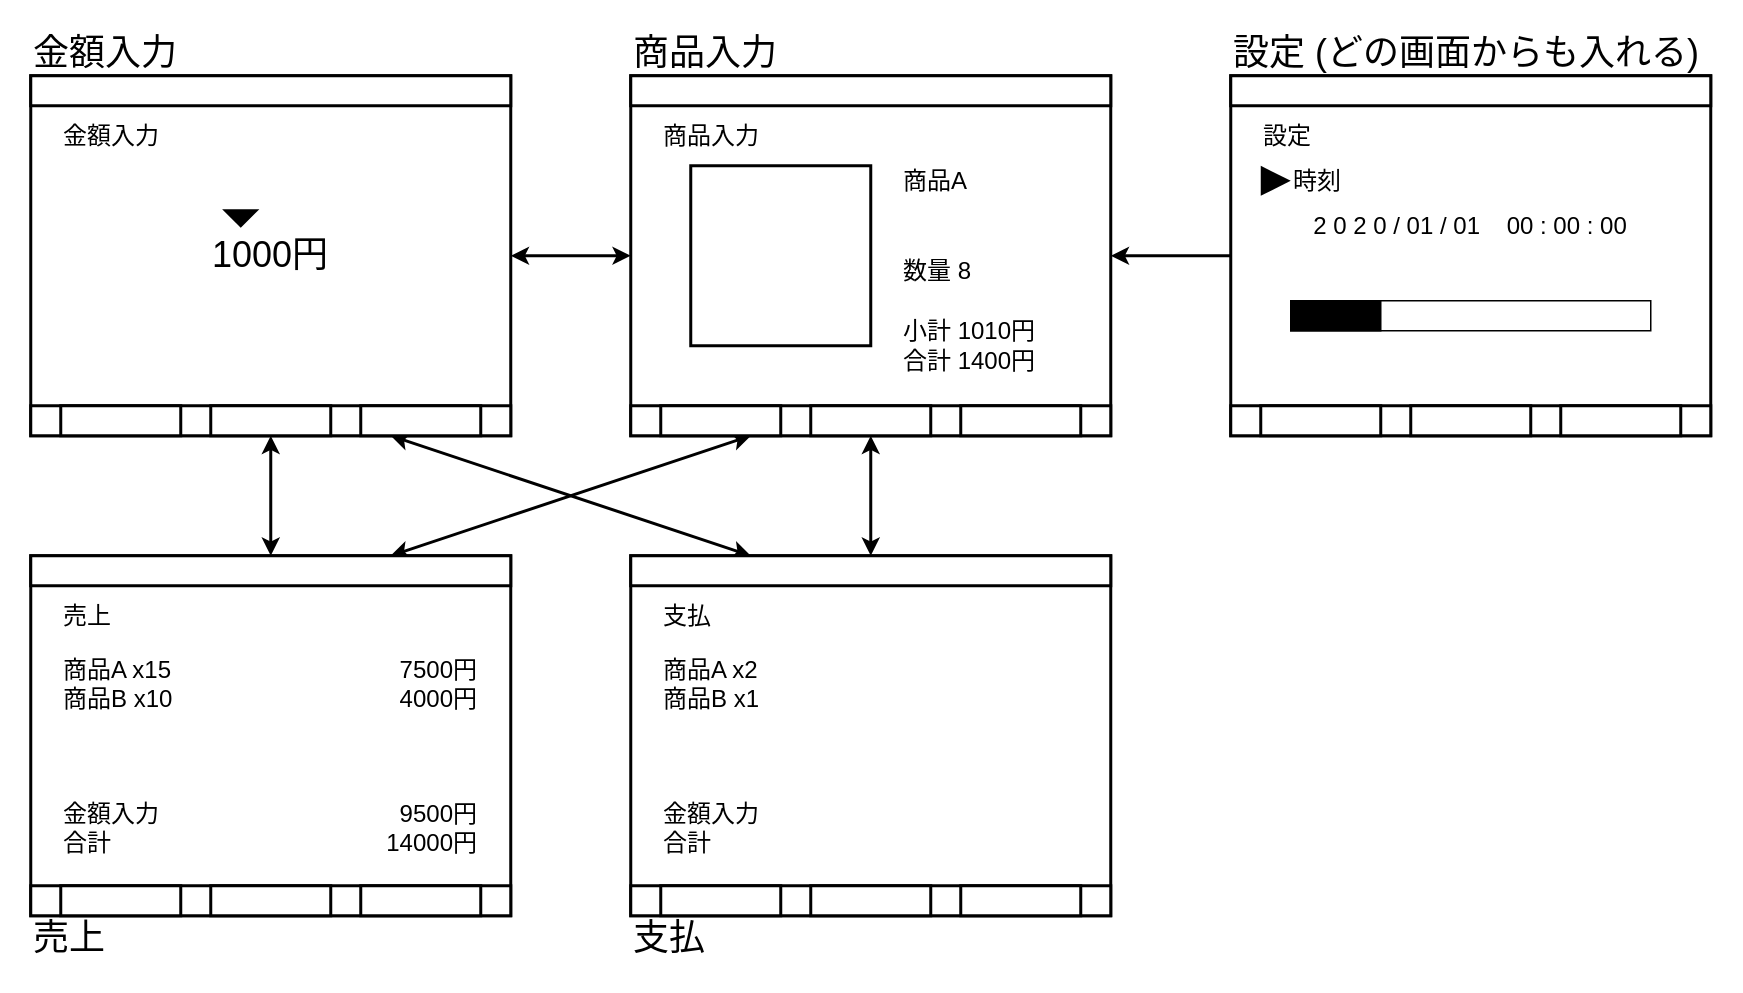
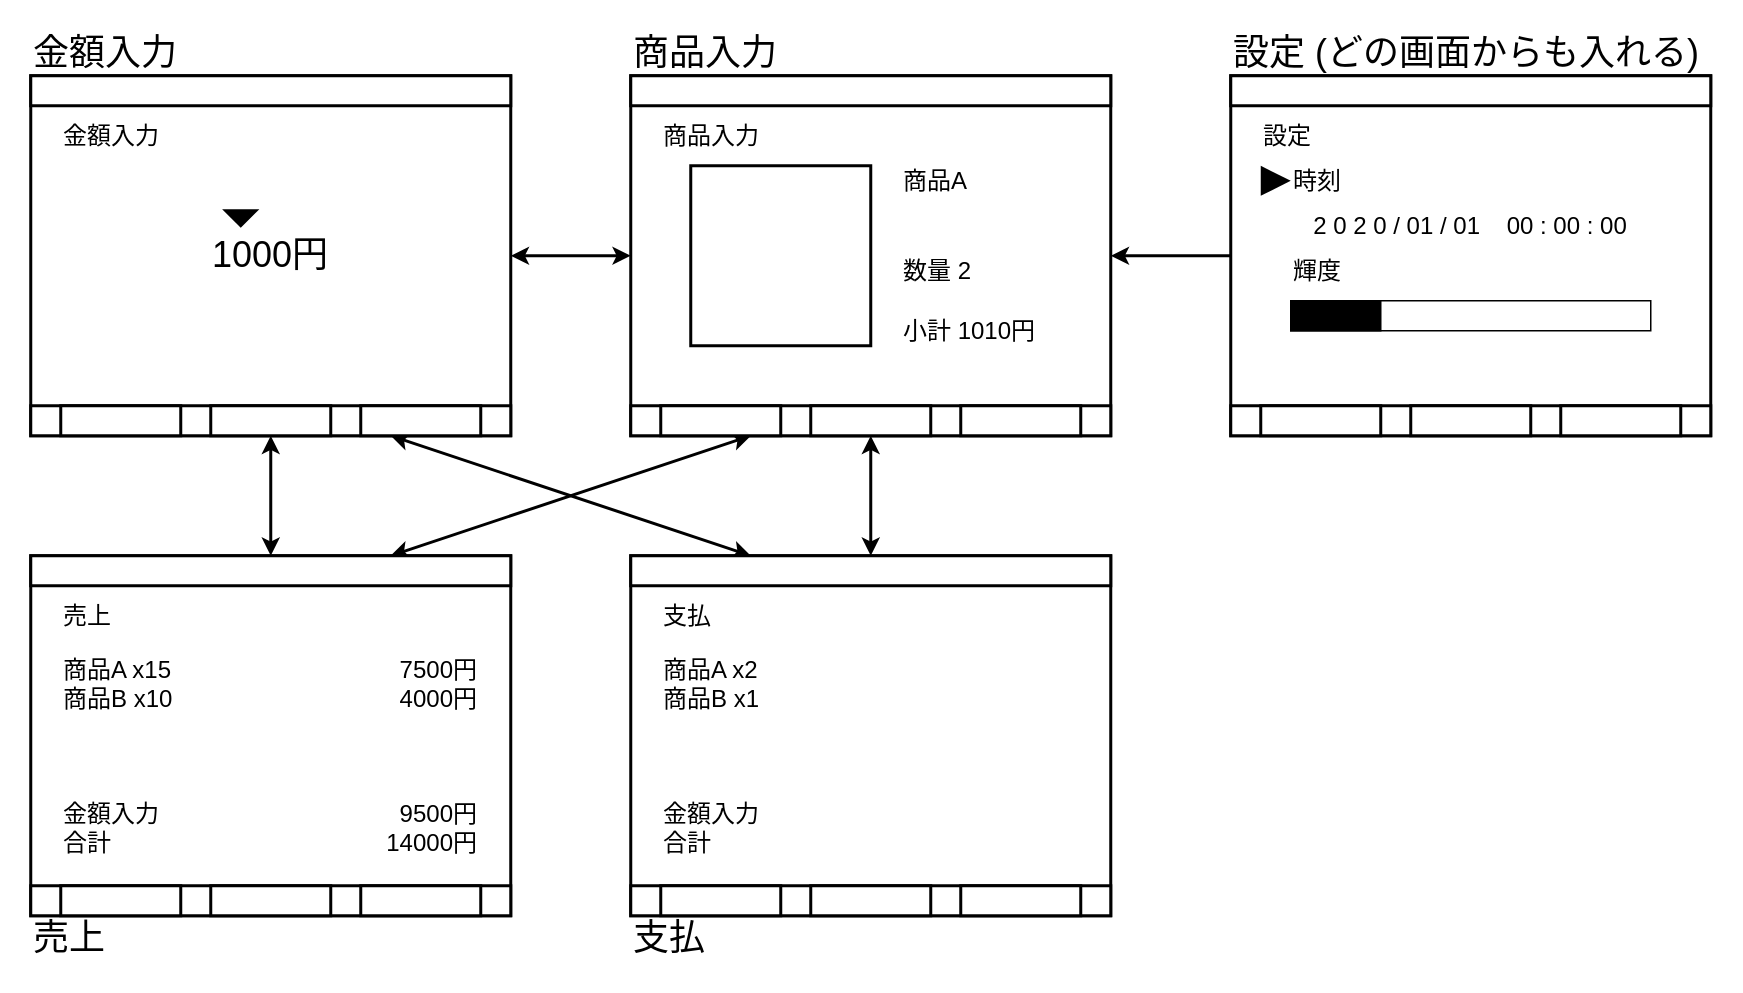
node "数量 8": label "数量 8" -> "数量 2"
node "輝度": added
node "合計 1400円": removed
